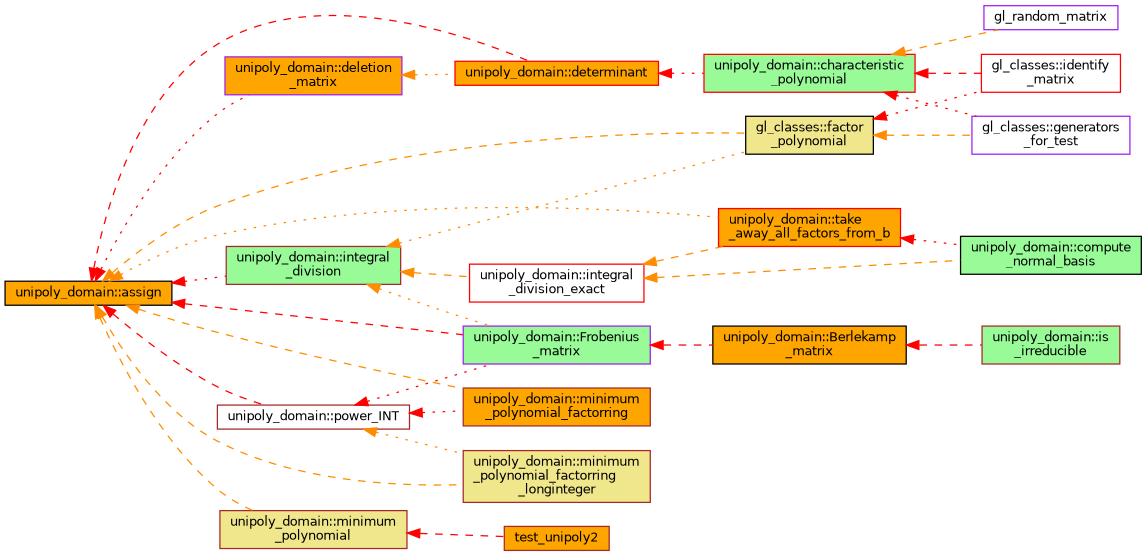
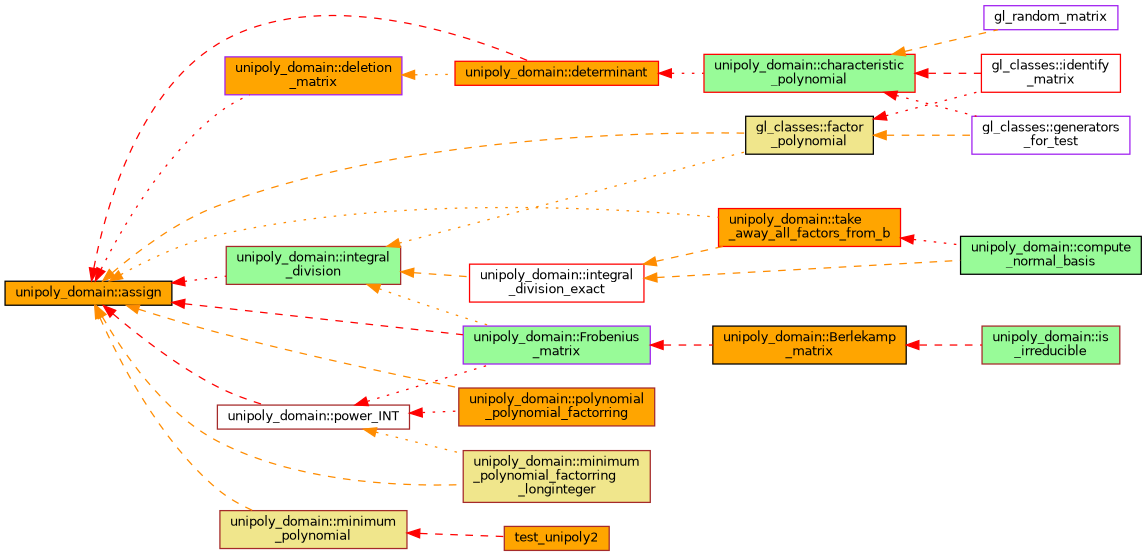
node "unipoly_domain::minimum _polynomial_factorring": label "unipoly_domain::minimum _polynomial_factorring" -> "unipoly_domain::polynomial _polynomial_factorring"
